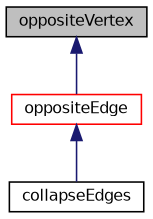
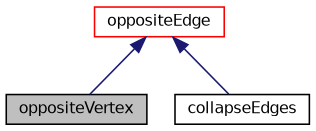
edge "oppositeEdge" -> "oppositeVertex": reversed
